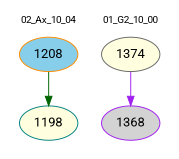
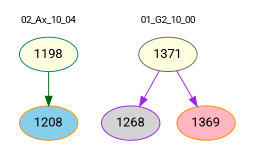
node "1374": label "1374" -> "1371"
edge "1208" -> "1198": reversed
node "1368": label "1368" -> "1268"
node "1369": added
